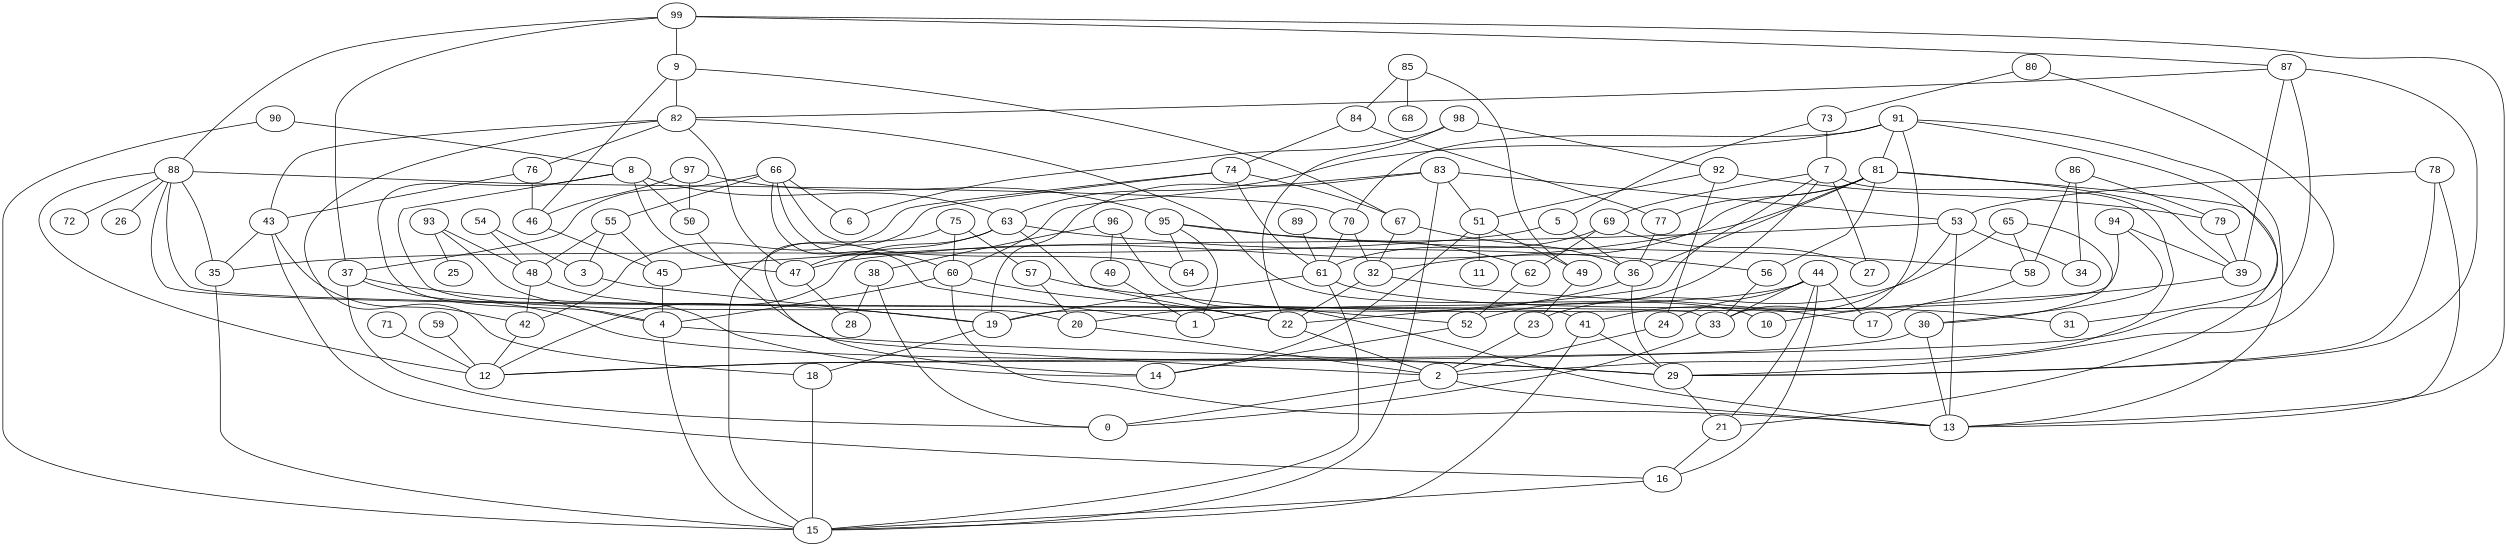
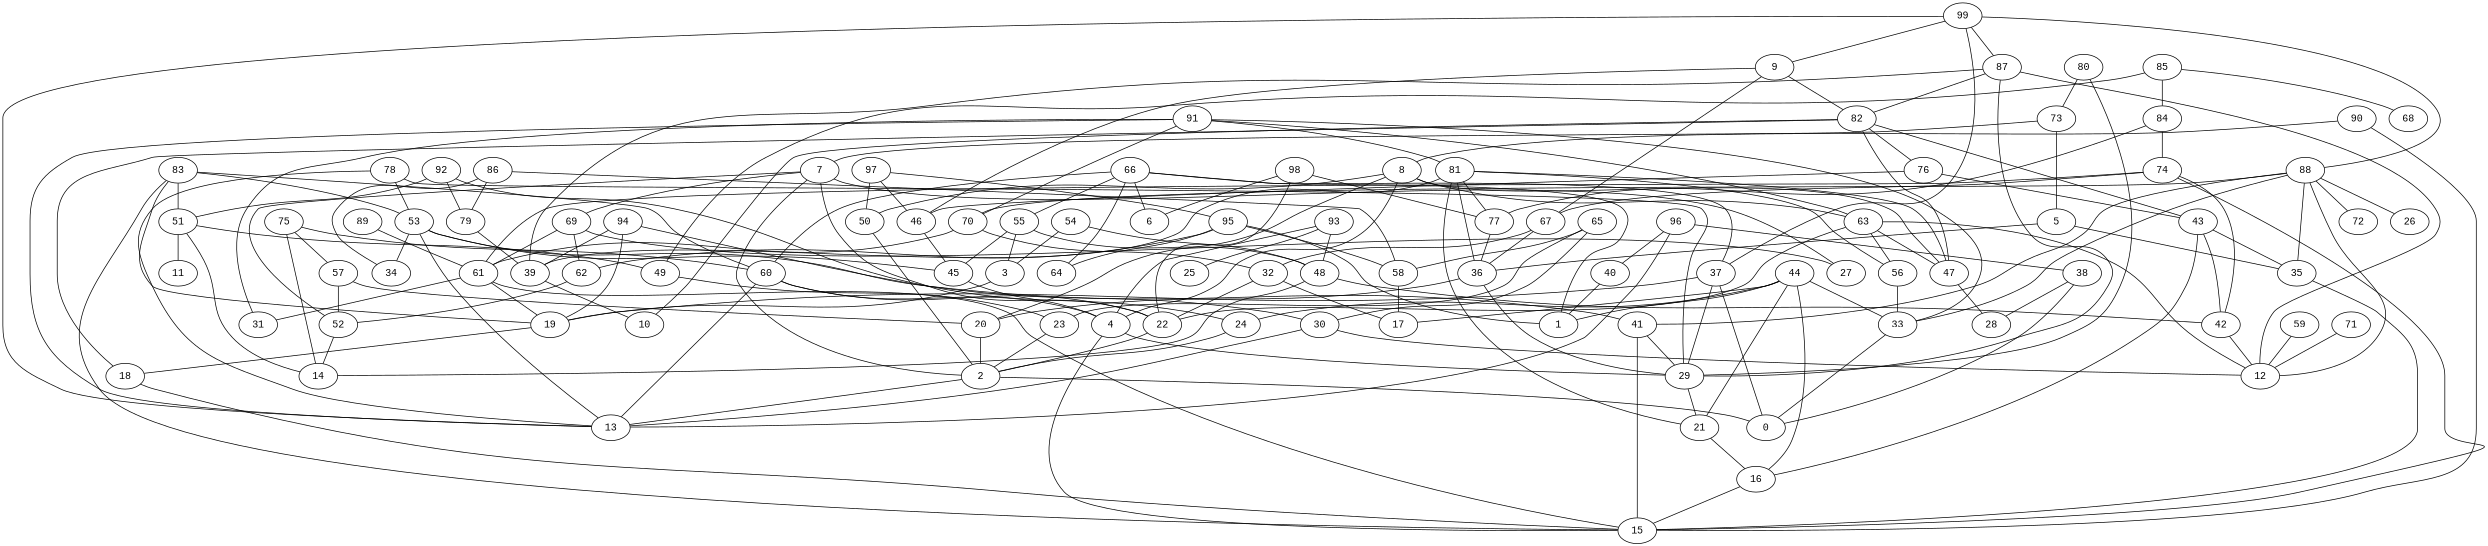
edge "98" -- "92": now "98" -- "77"
edge "81" -- "32": removed
